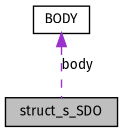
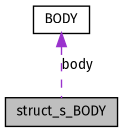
node "struct_s_SDO": label "struct_s_SDO" -> "struct_s_BODY"
